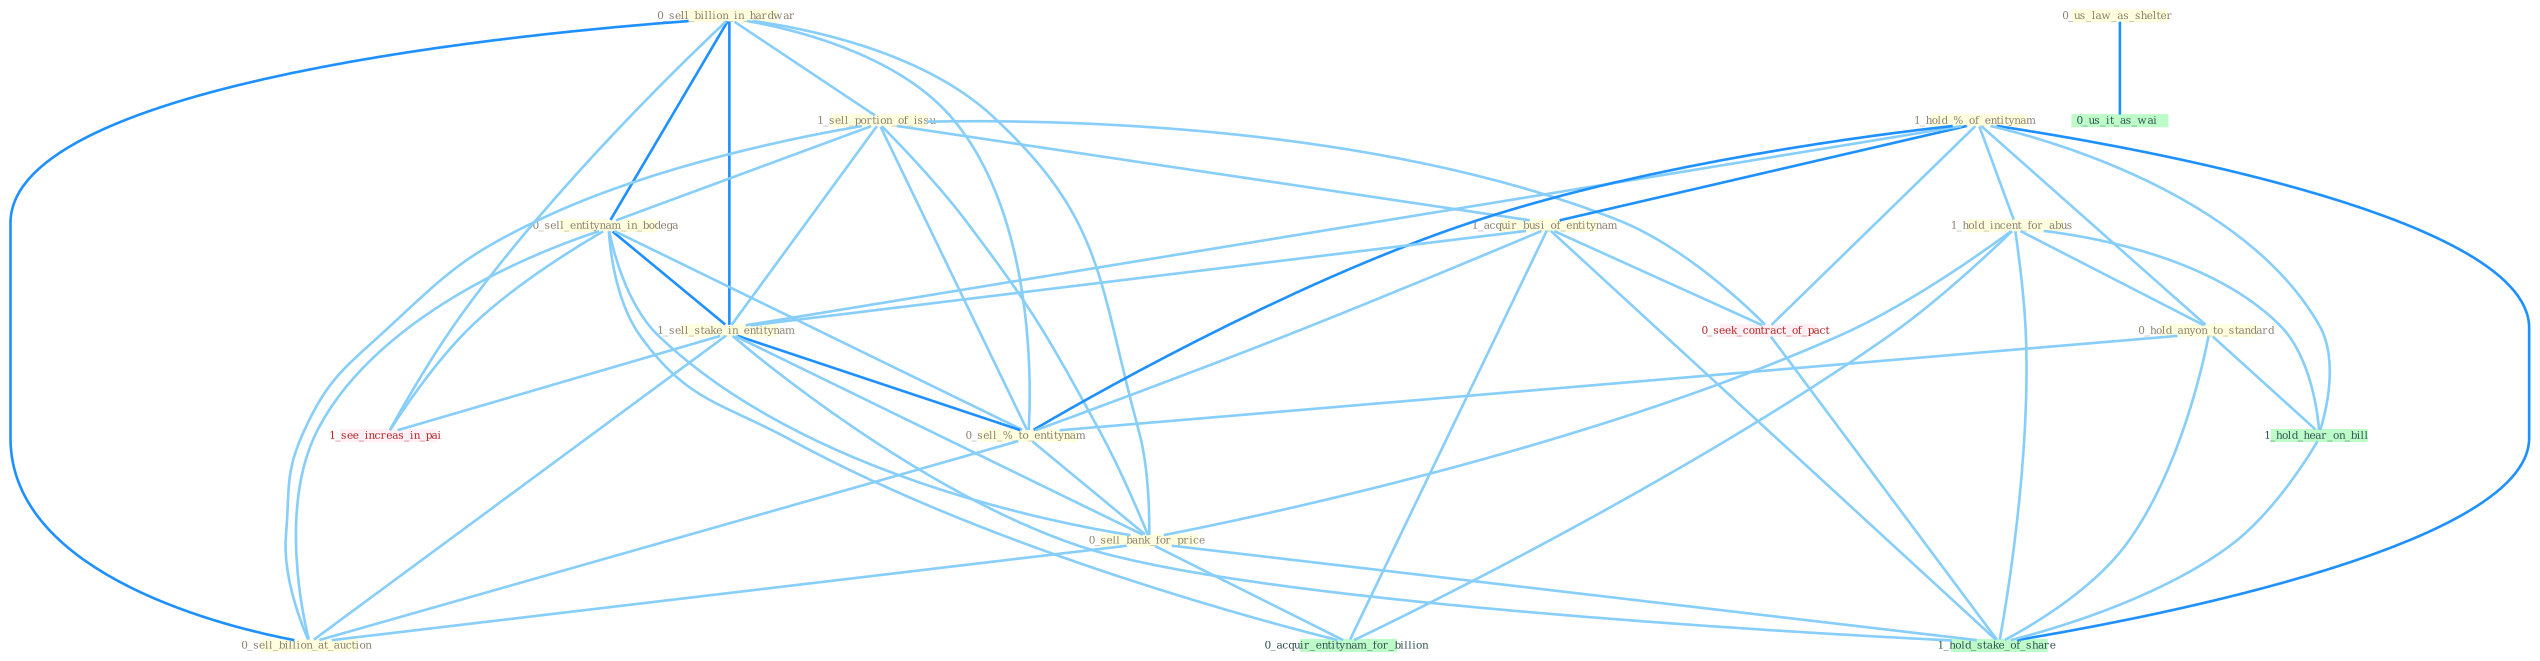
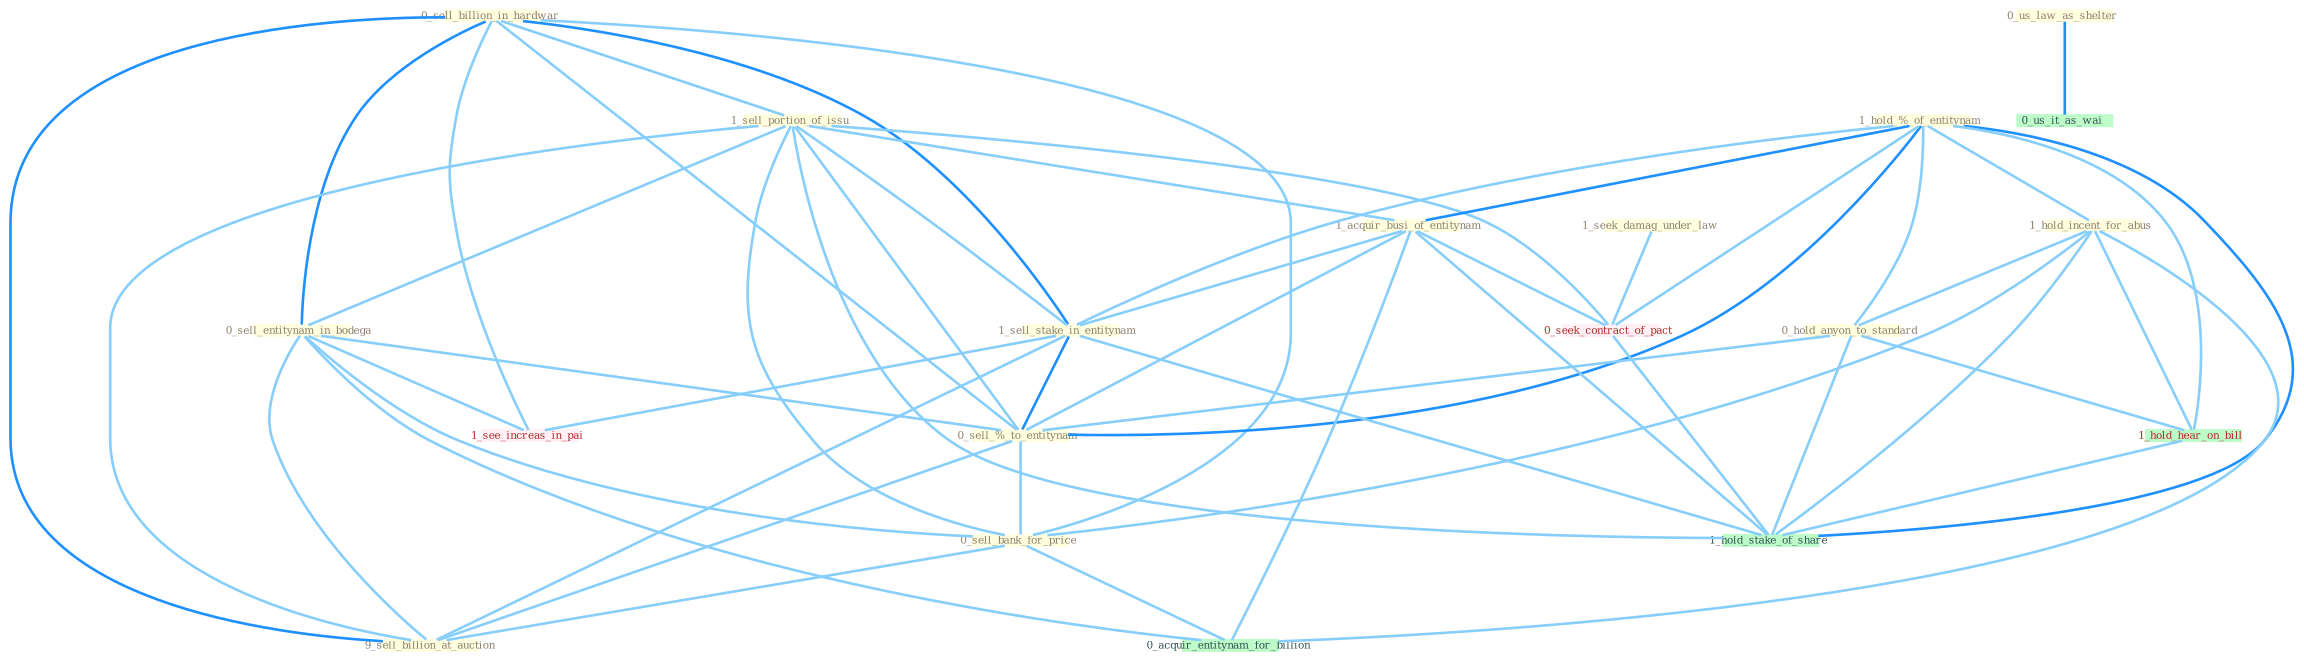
node "1_seek_damag_under_law": added
edge "0_sell_entitynam_in_bodega" -- "1_sell_stake_in_entitynam": removed
edge "1_sell_stake_in_entitynam" -- "0_sell_bank_for_price": removed
node "1_hold_hear_on_bill": fontcolor #2f4f4f -> #b22222
edge "0_sell_bank_for_price" -- "1_hold_stake_of_share": now "1_sell_portion_of_issu" -- "1_hold_stake_of_share"
node "0_sell_billion_at_auction": label "0_sell_billion_at_auction" -> "9_sell_billion_at_auction"
